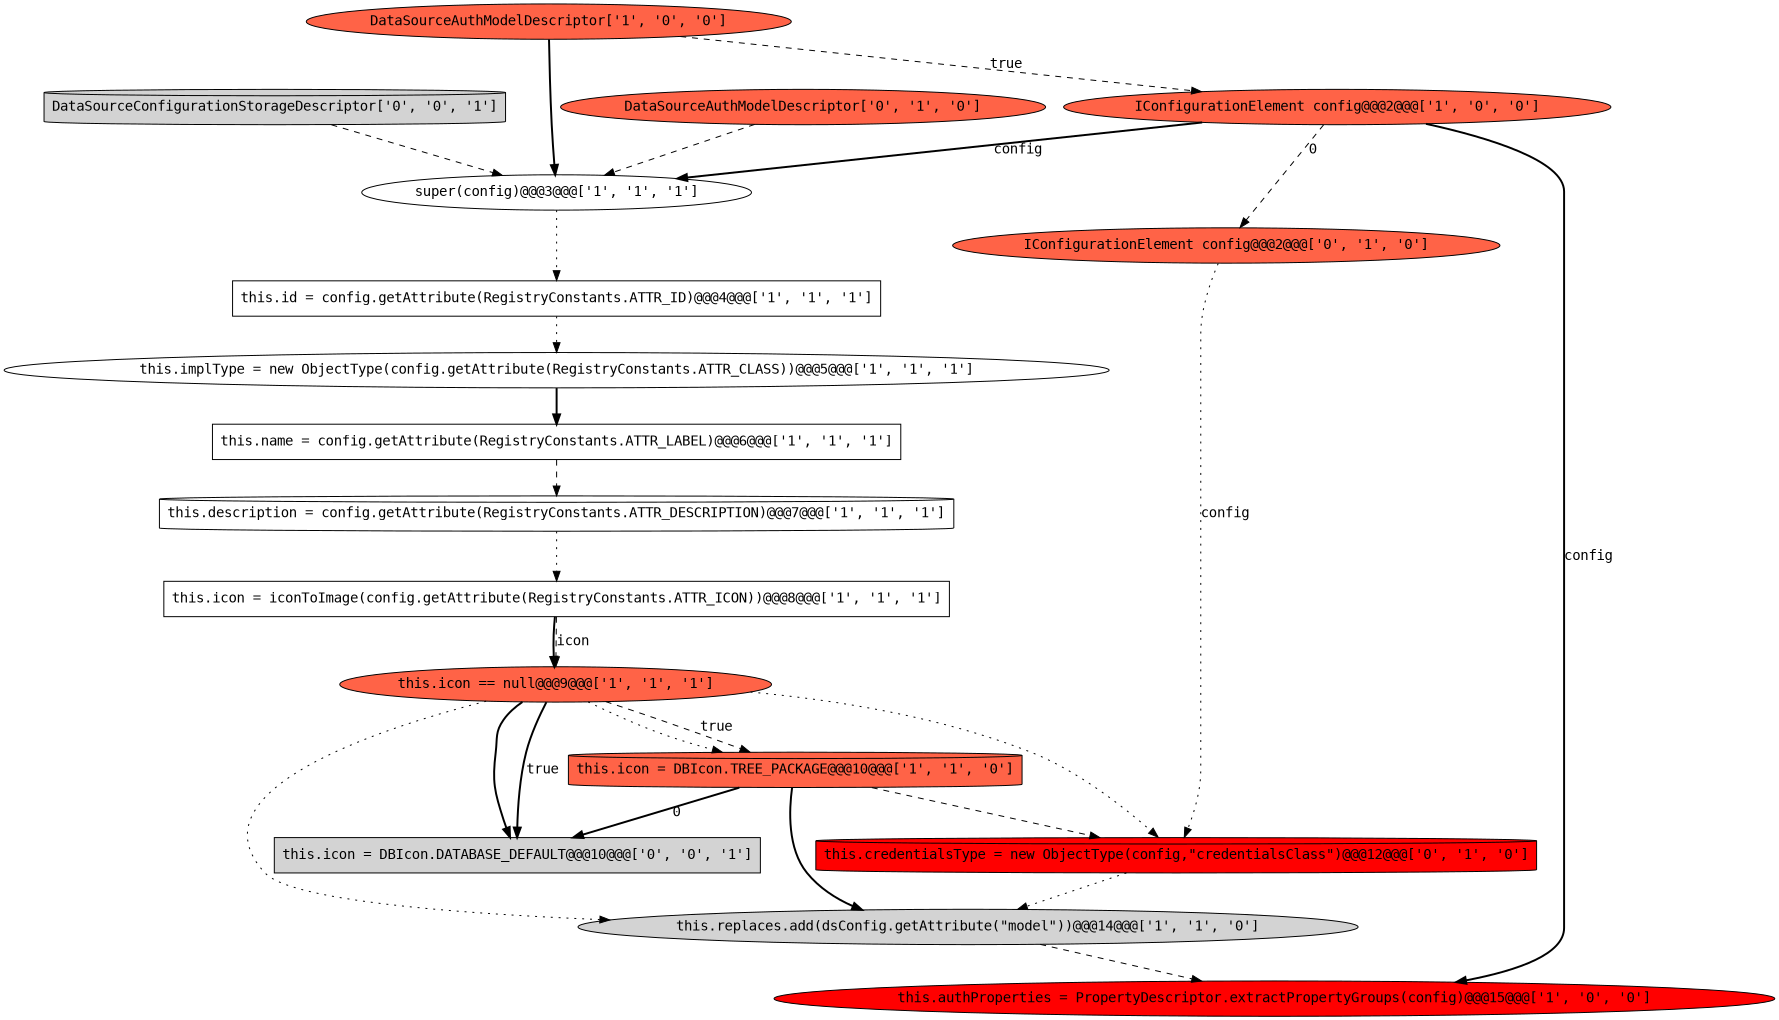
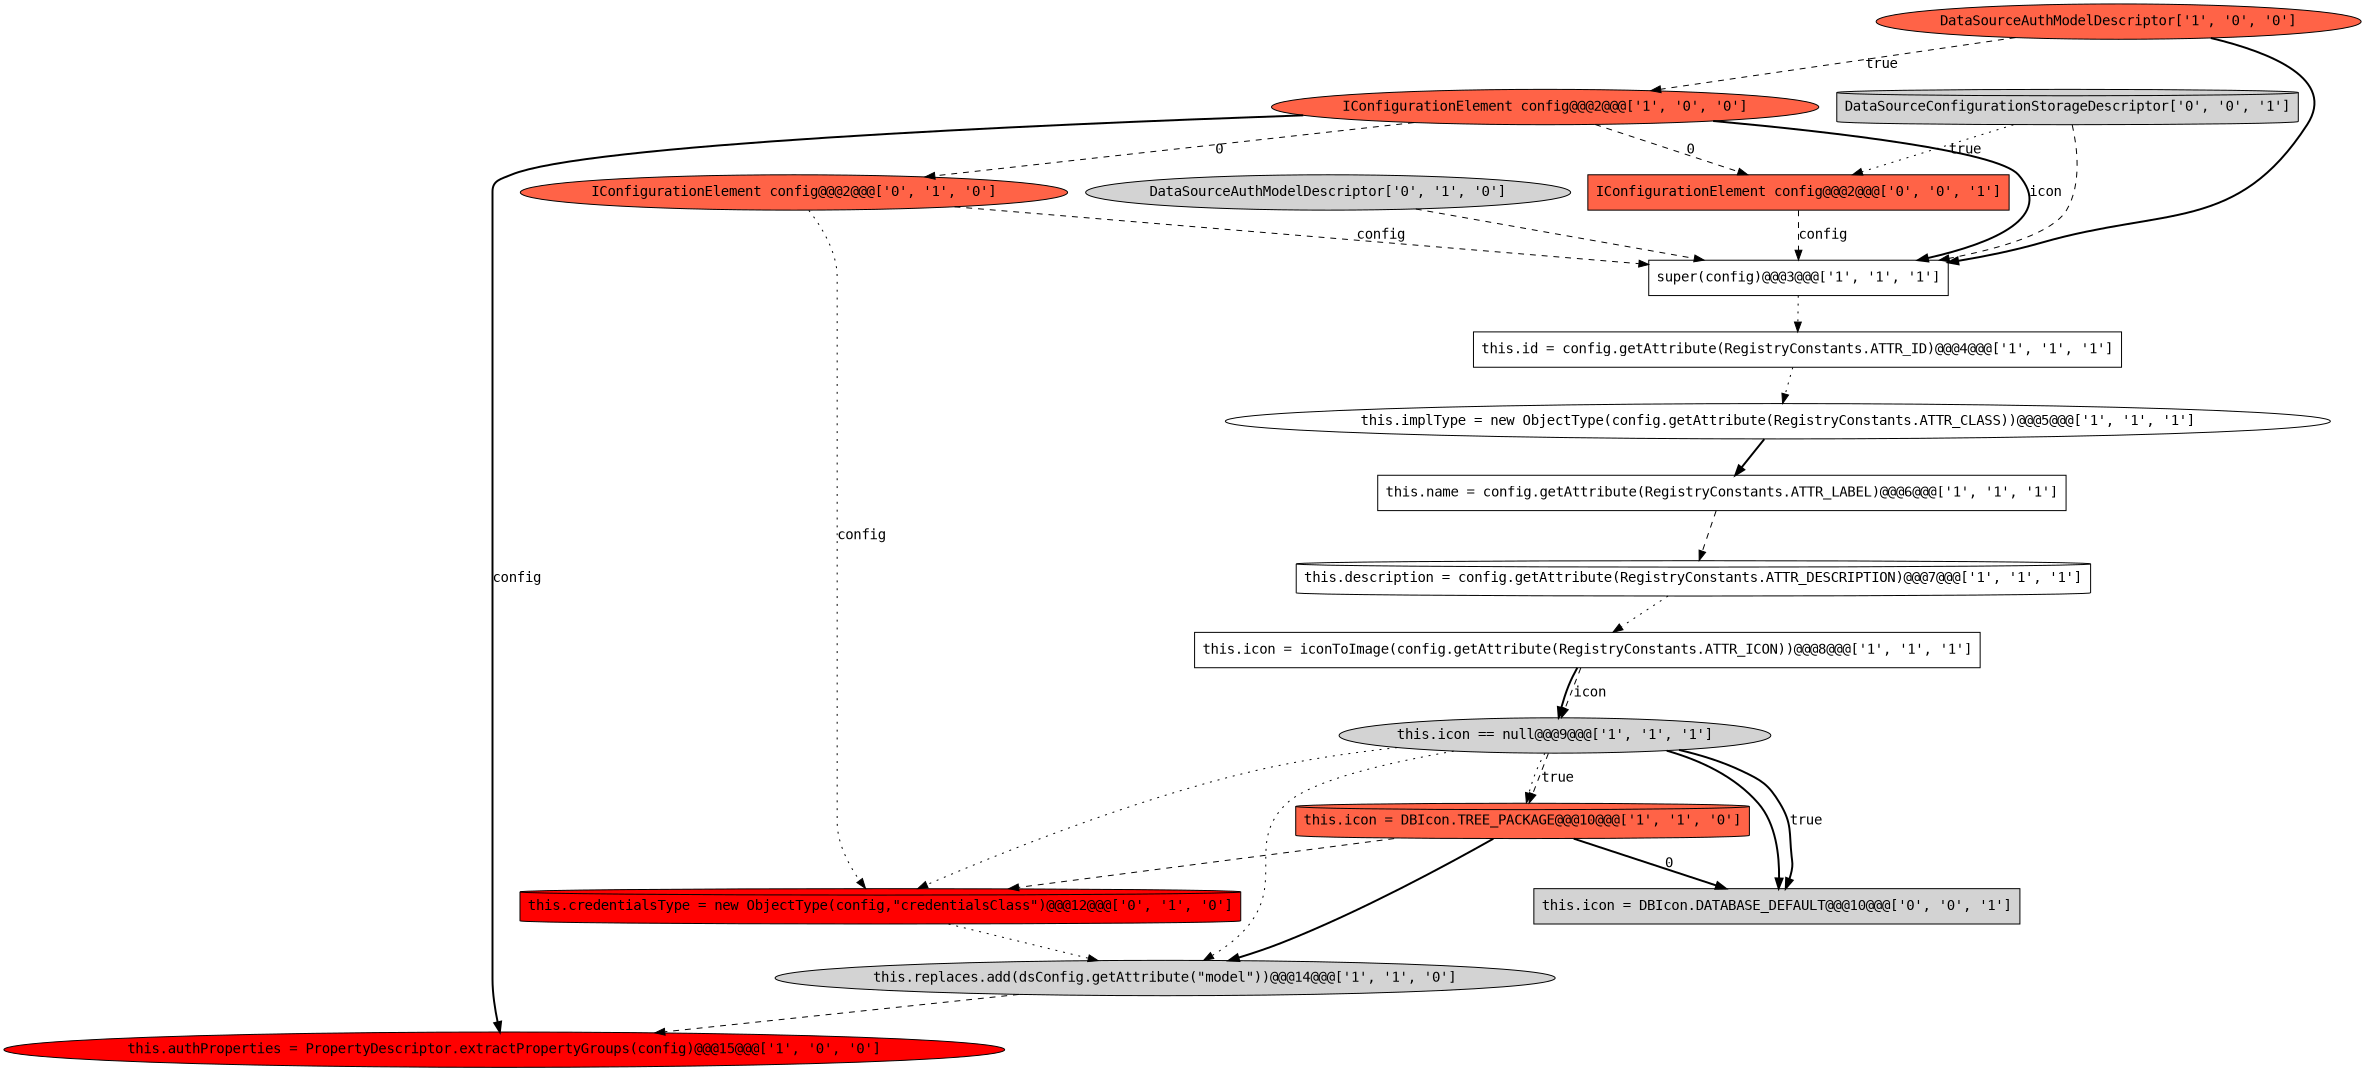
node "DataSourceAuthModelDescriptor['0', '1', '0']": fillcolor tomato -> lightgray
edge "IConfigurationElement config@@@2@@@['1', '0', '0']" -> "super(config)@@@3@@@['1', '1', '1']": label "config" -> "icon"
node "super(config)@@@3@@@['1', '1', '1']": shape ellipse -> box
node "IConfigurationElement config@@@2@@@['0', '0', '1']": added
edge "IConfigurationElement config@@@2@@@['0', '1', '0']" -> "super(config)@@@3@@@['1', '1', '1']": added, label "config"
node "this.icon == null@@@9@@@['1', '1', '1']": fillcolor tomato -> lightgray
